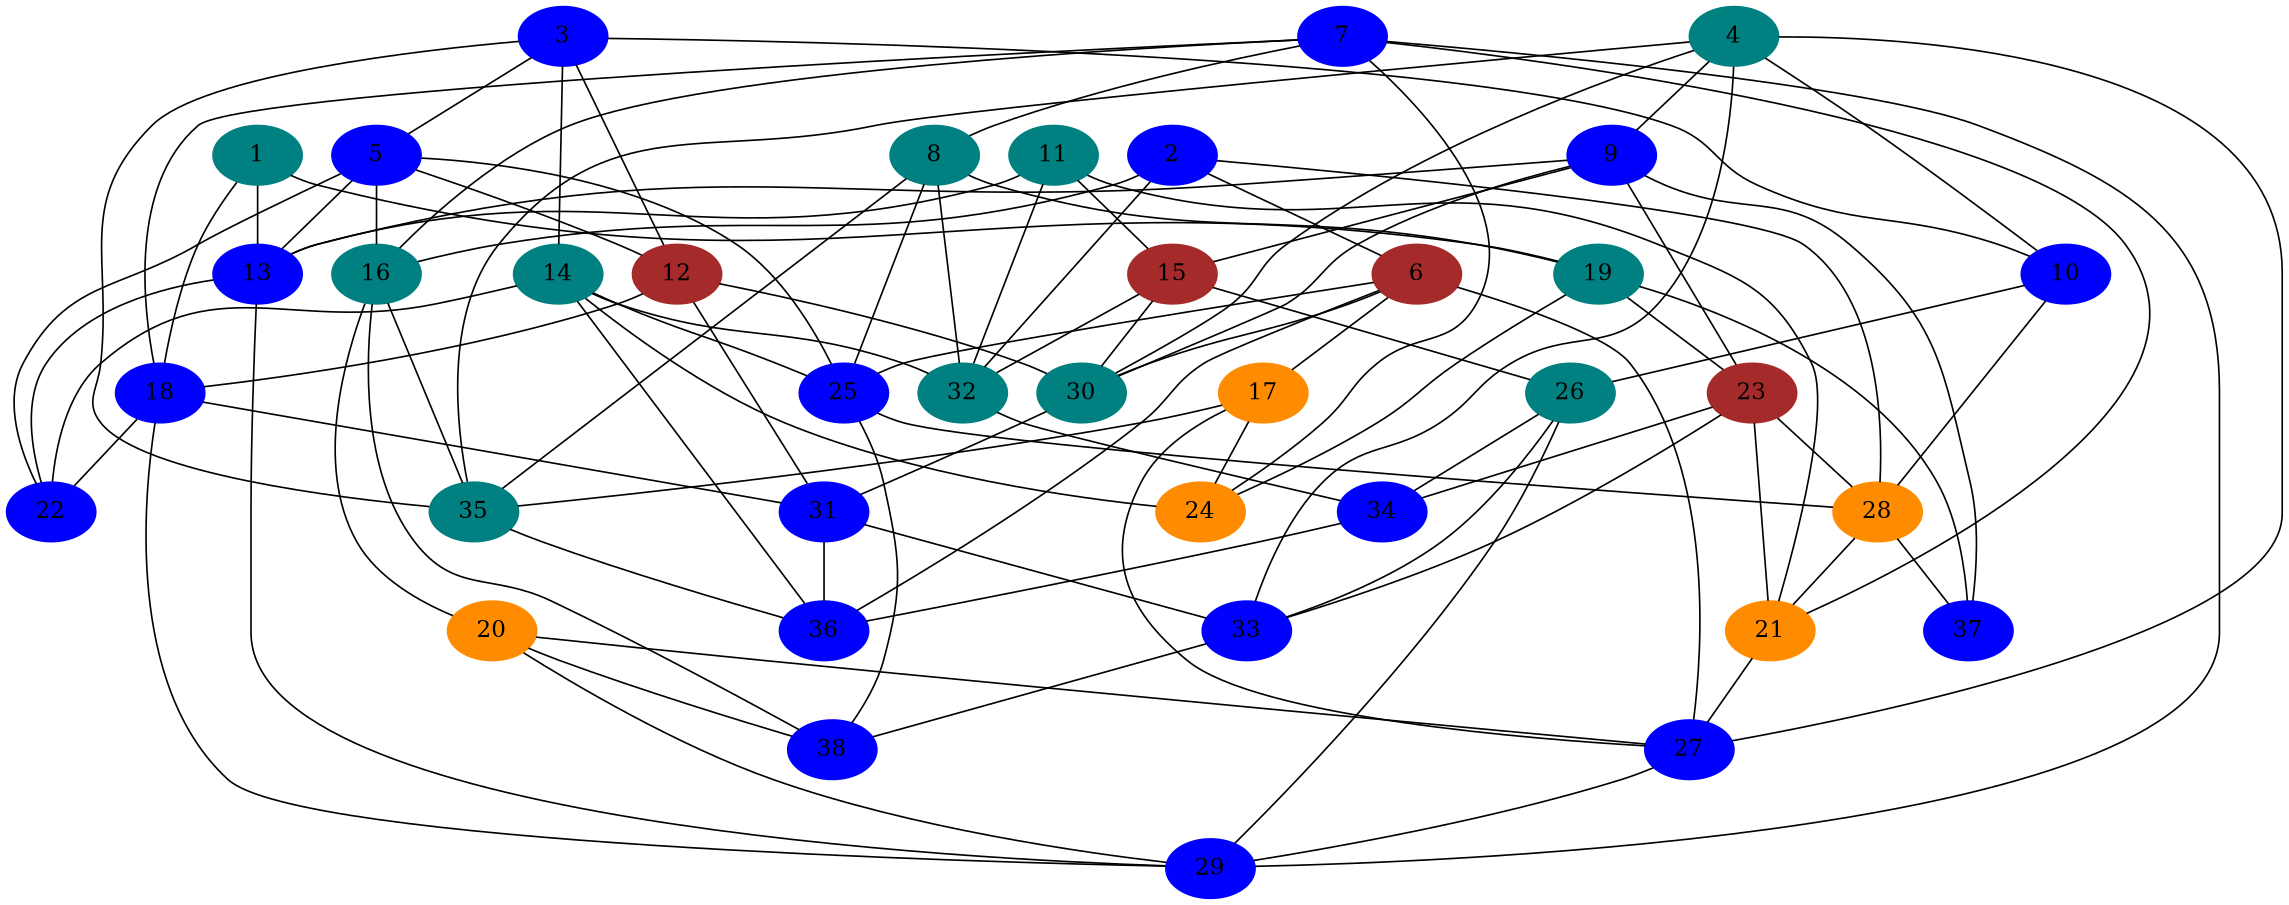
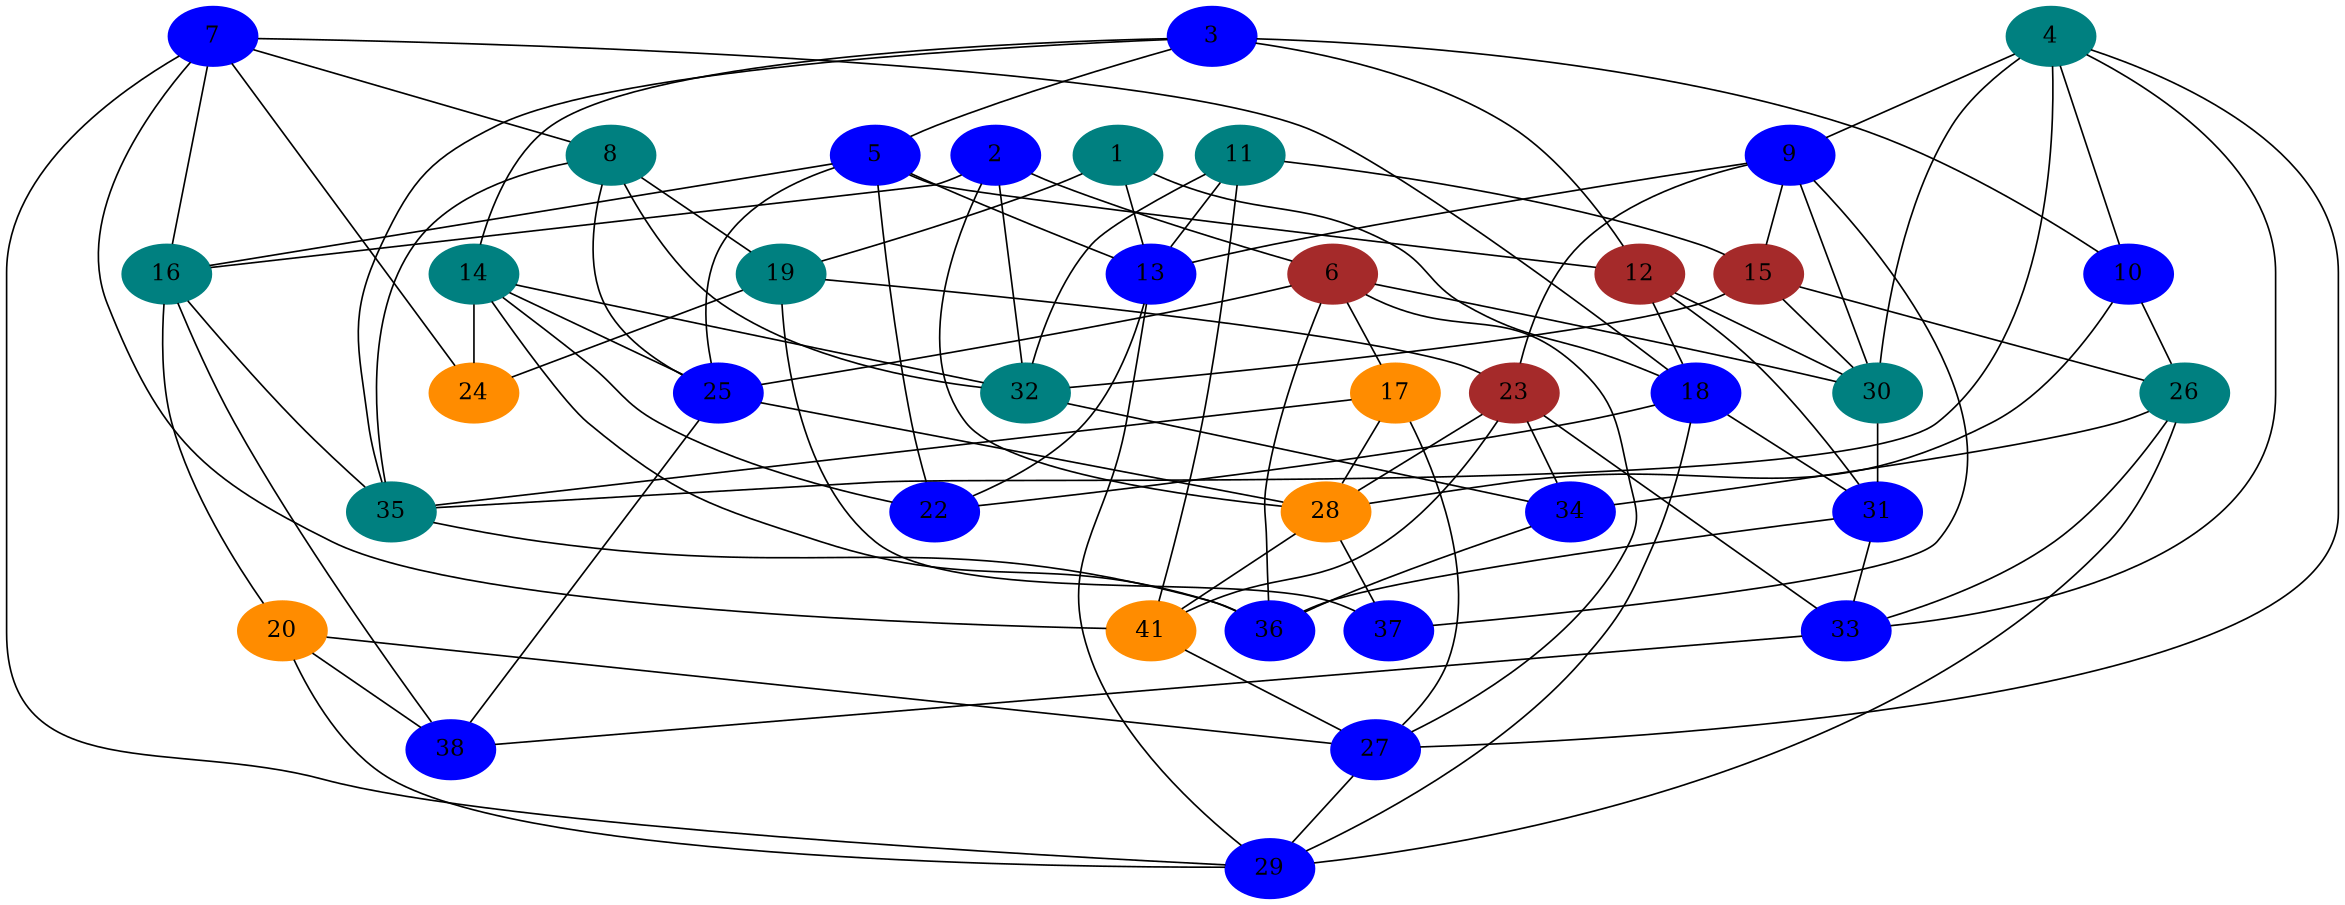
edge "17" -- "24": now "17" -- "28"
node "21": label "21" -> "41"
